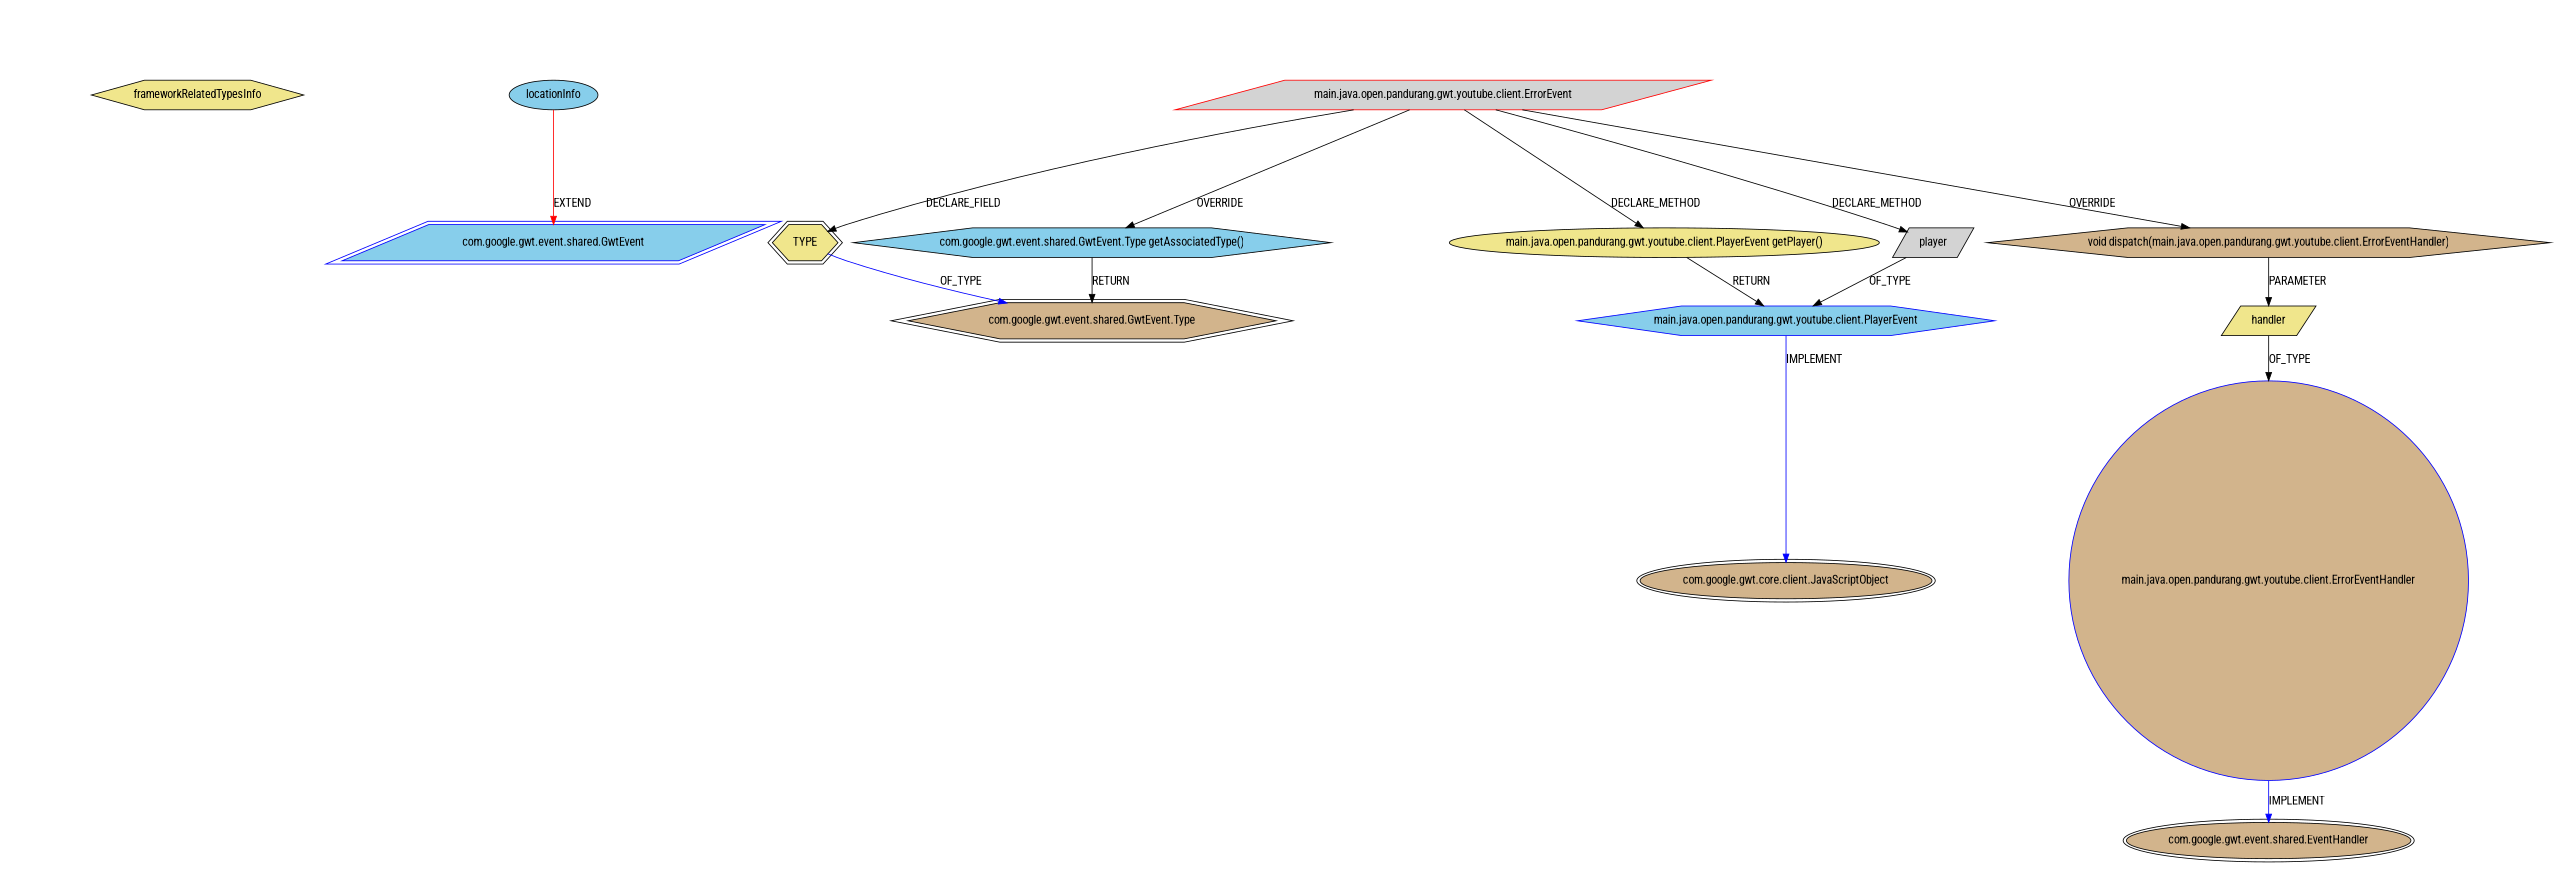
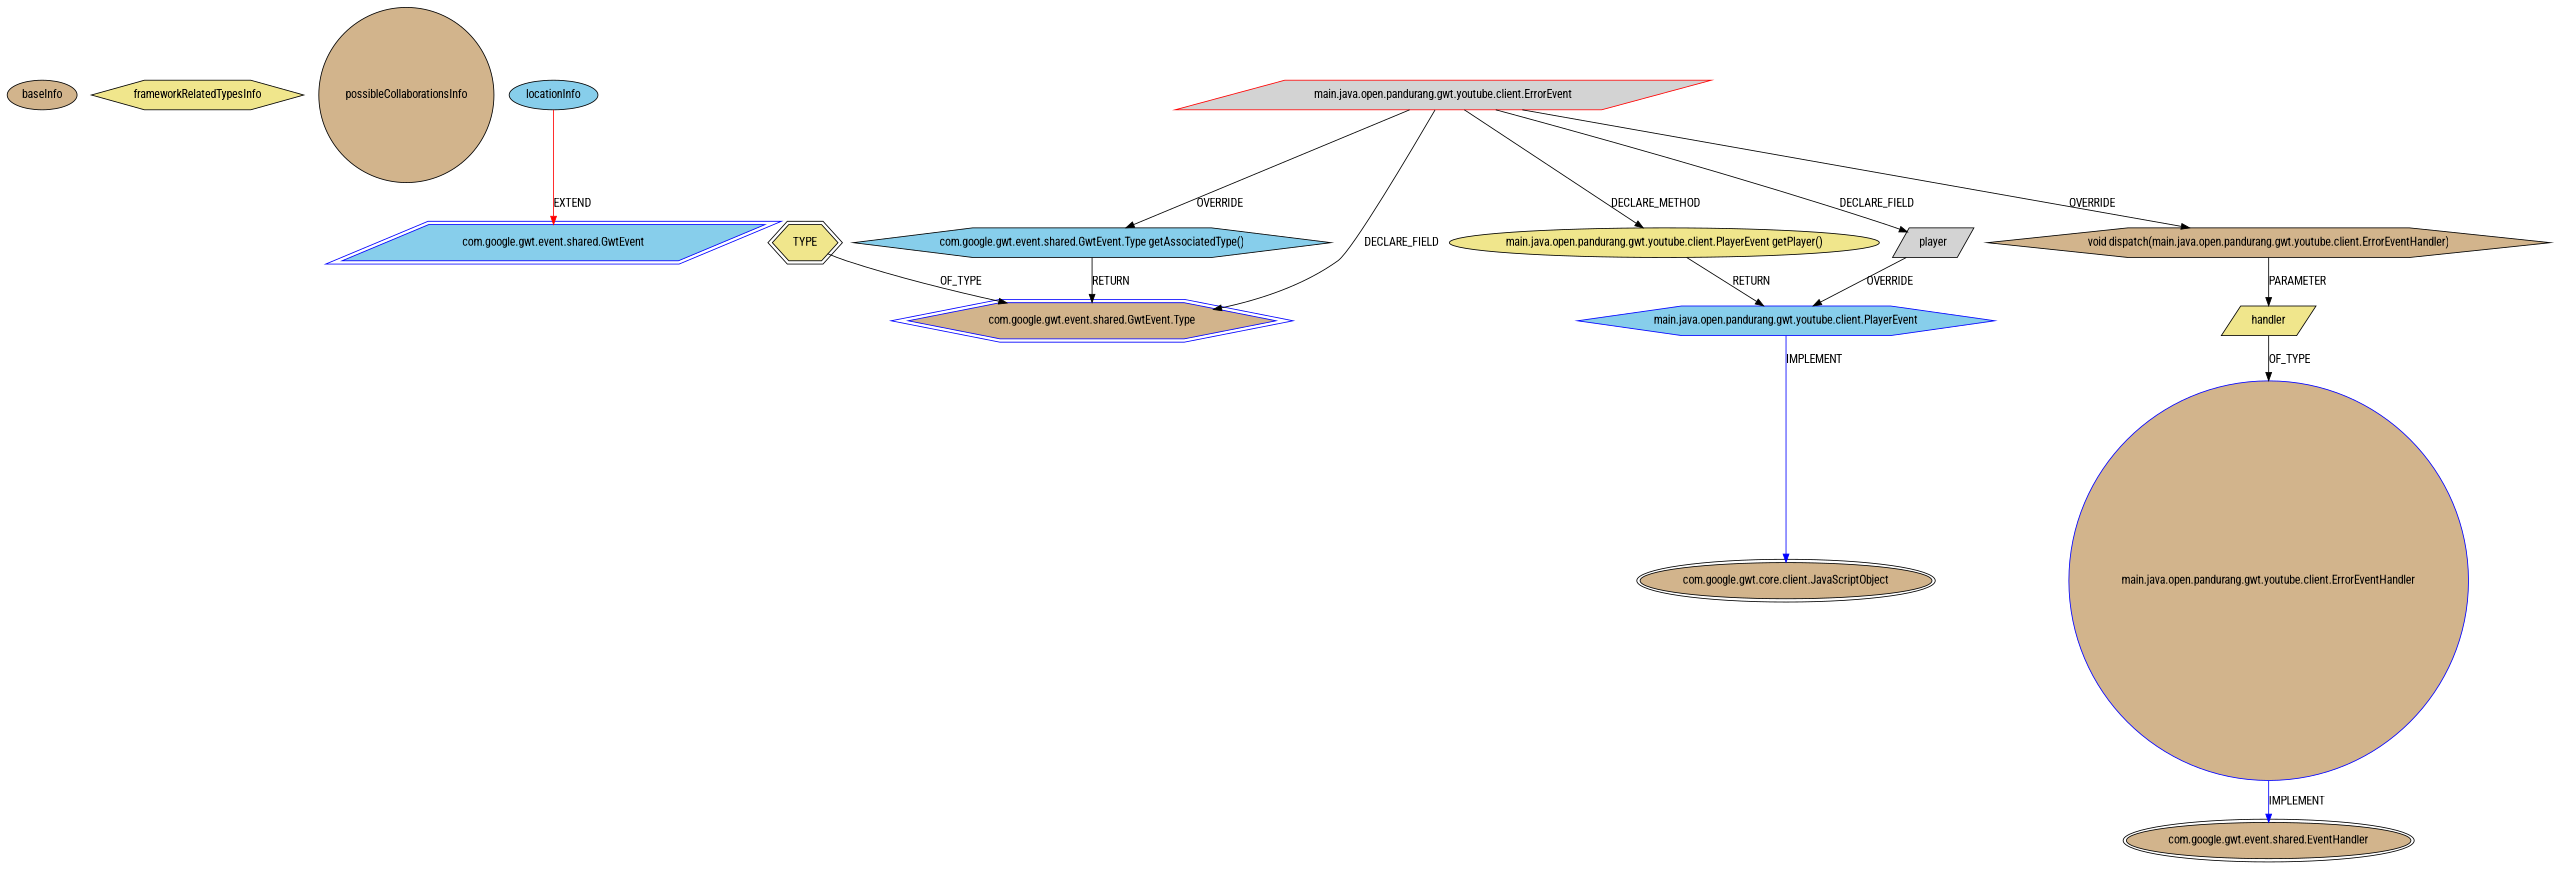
node "baseInfo": added
node "possibleCollaborationsInfo": added
edge "main.java.open.pandurang.gwt.youtube.client.ErrorEvent" -> "TYPE": now "main.java.open.pandurang.gwt.youtube.client.ErrorEvent" -> "com.google.gwt.event.shared.GwtEvent.Type"
edge "main.java.open.pandurang.gwt.youtube.client.ErrorEvent" -> "player": label "DECLARE_METHOD" -> "DECLARE_FIELD"
edge "TYPE" -> "com.google.gwt.event.shared.GwtEvent.Type": color blue -> black
edge "player" -> "main.java.open.pandurang.gwt.youtube.client.PlayerEvent": label "OF_TYPE" -> "OVERRIDE"
node "com.google.gwt.event.shared.GwtEvent.Type": color black -> blue
